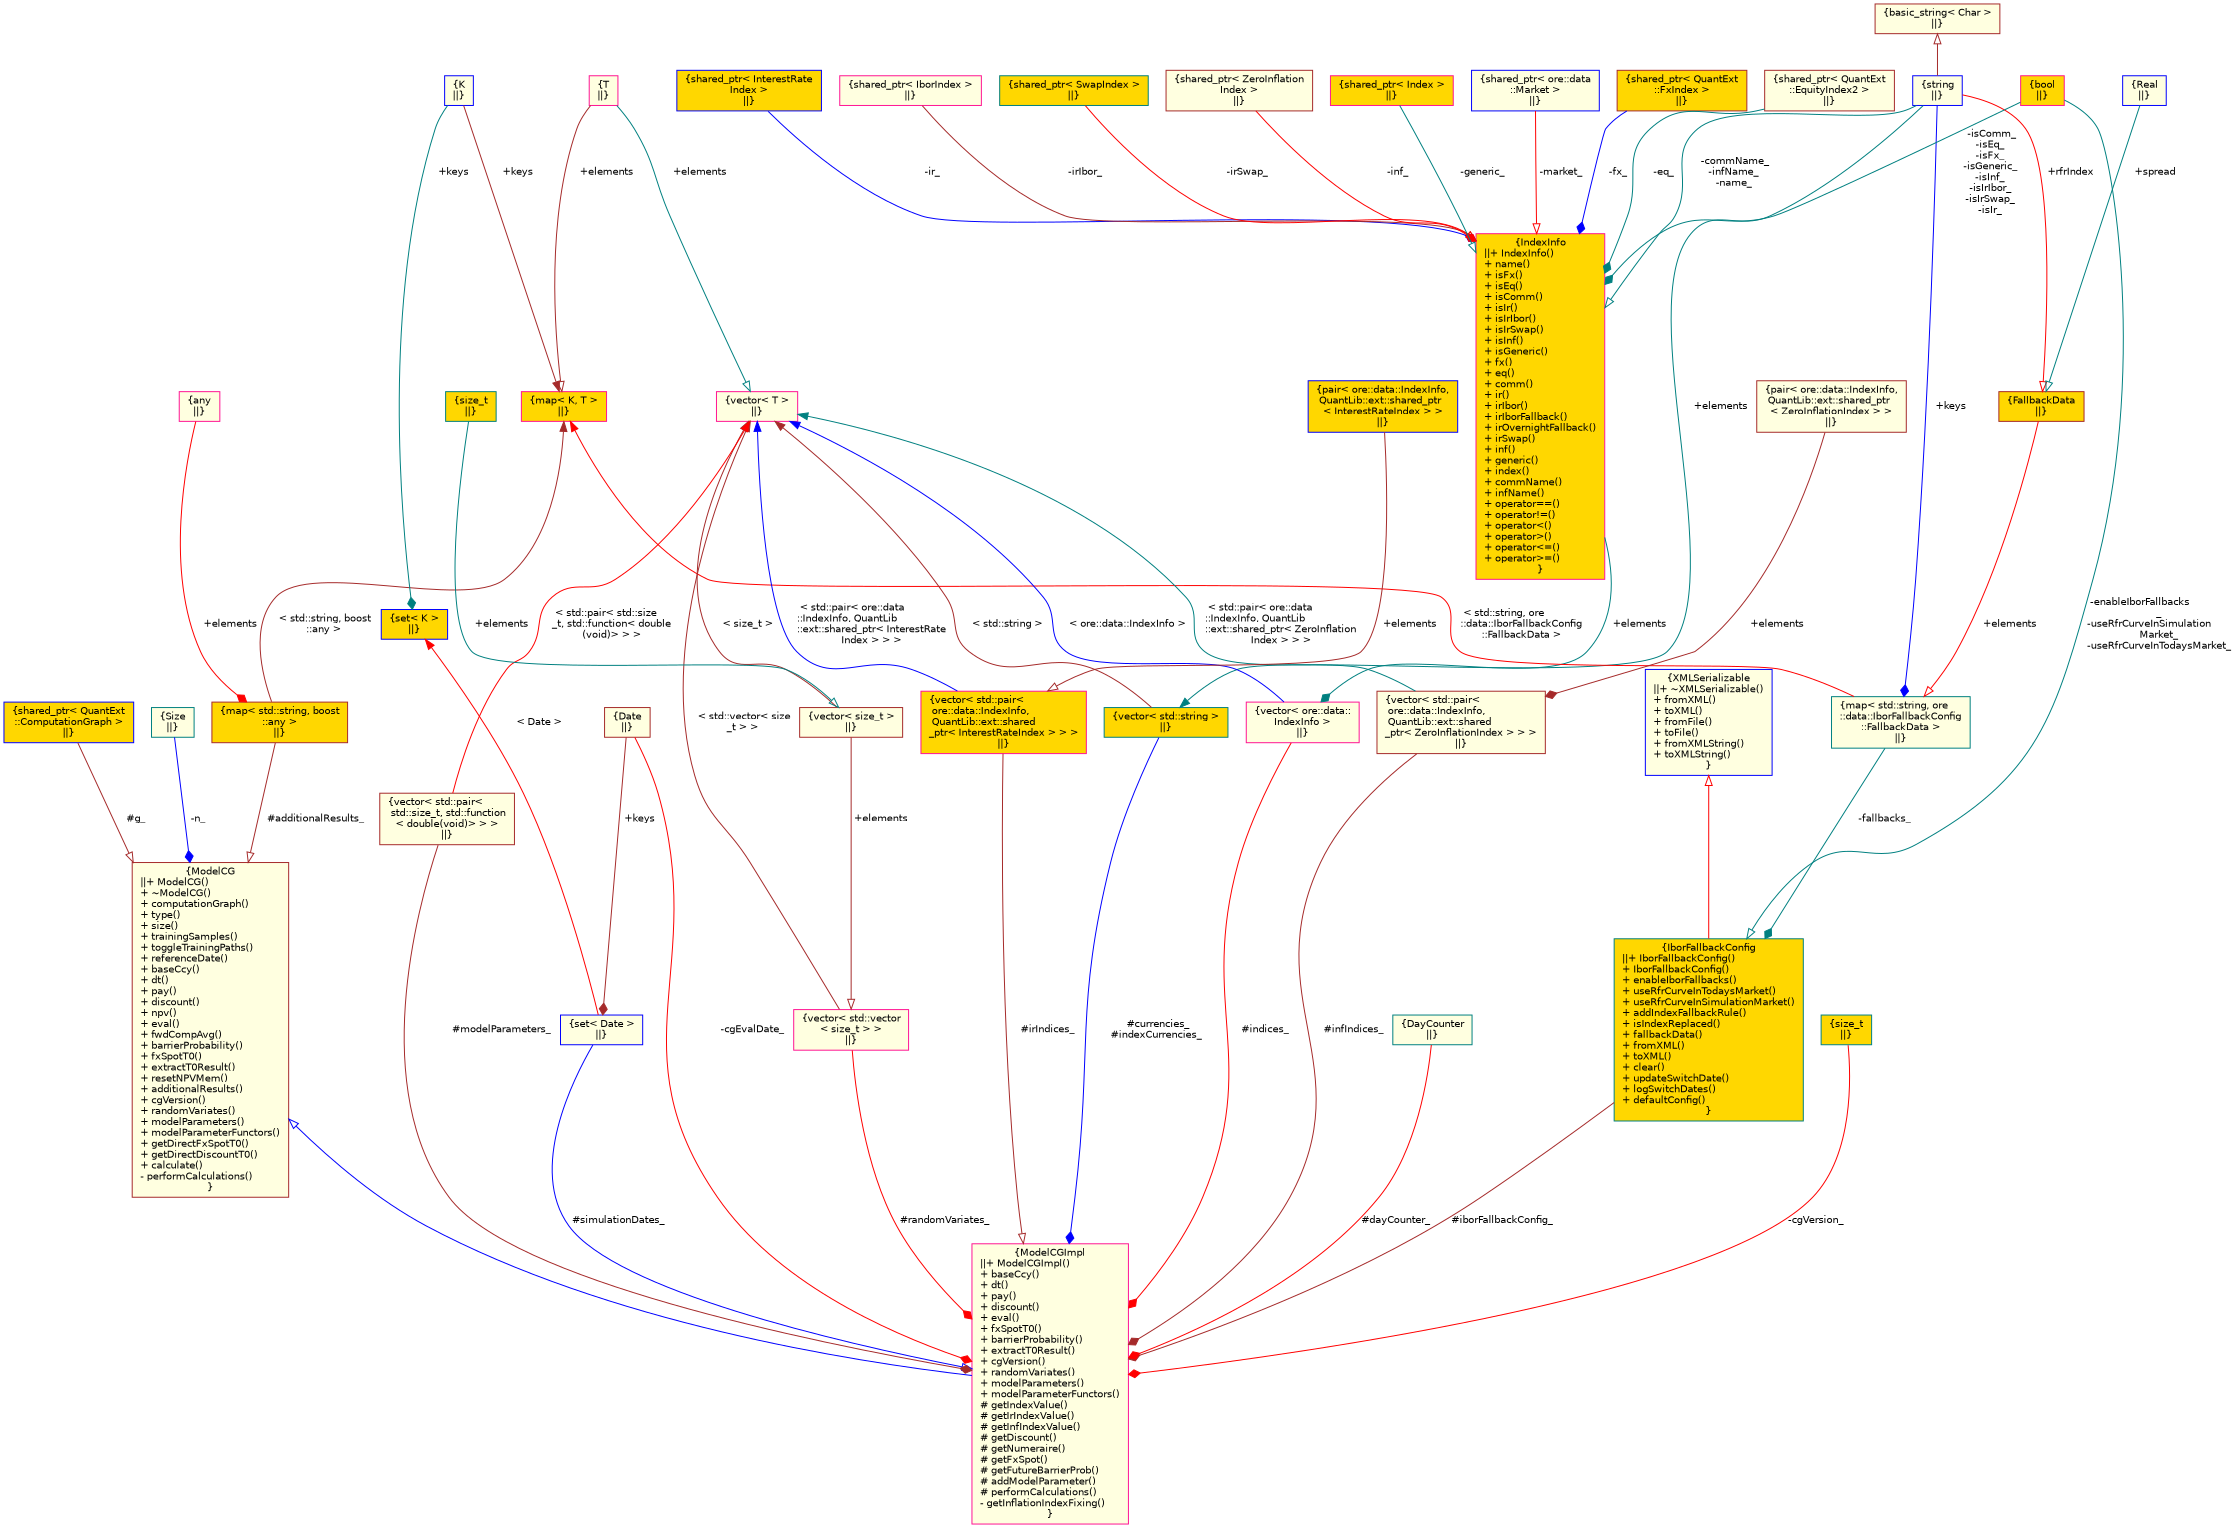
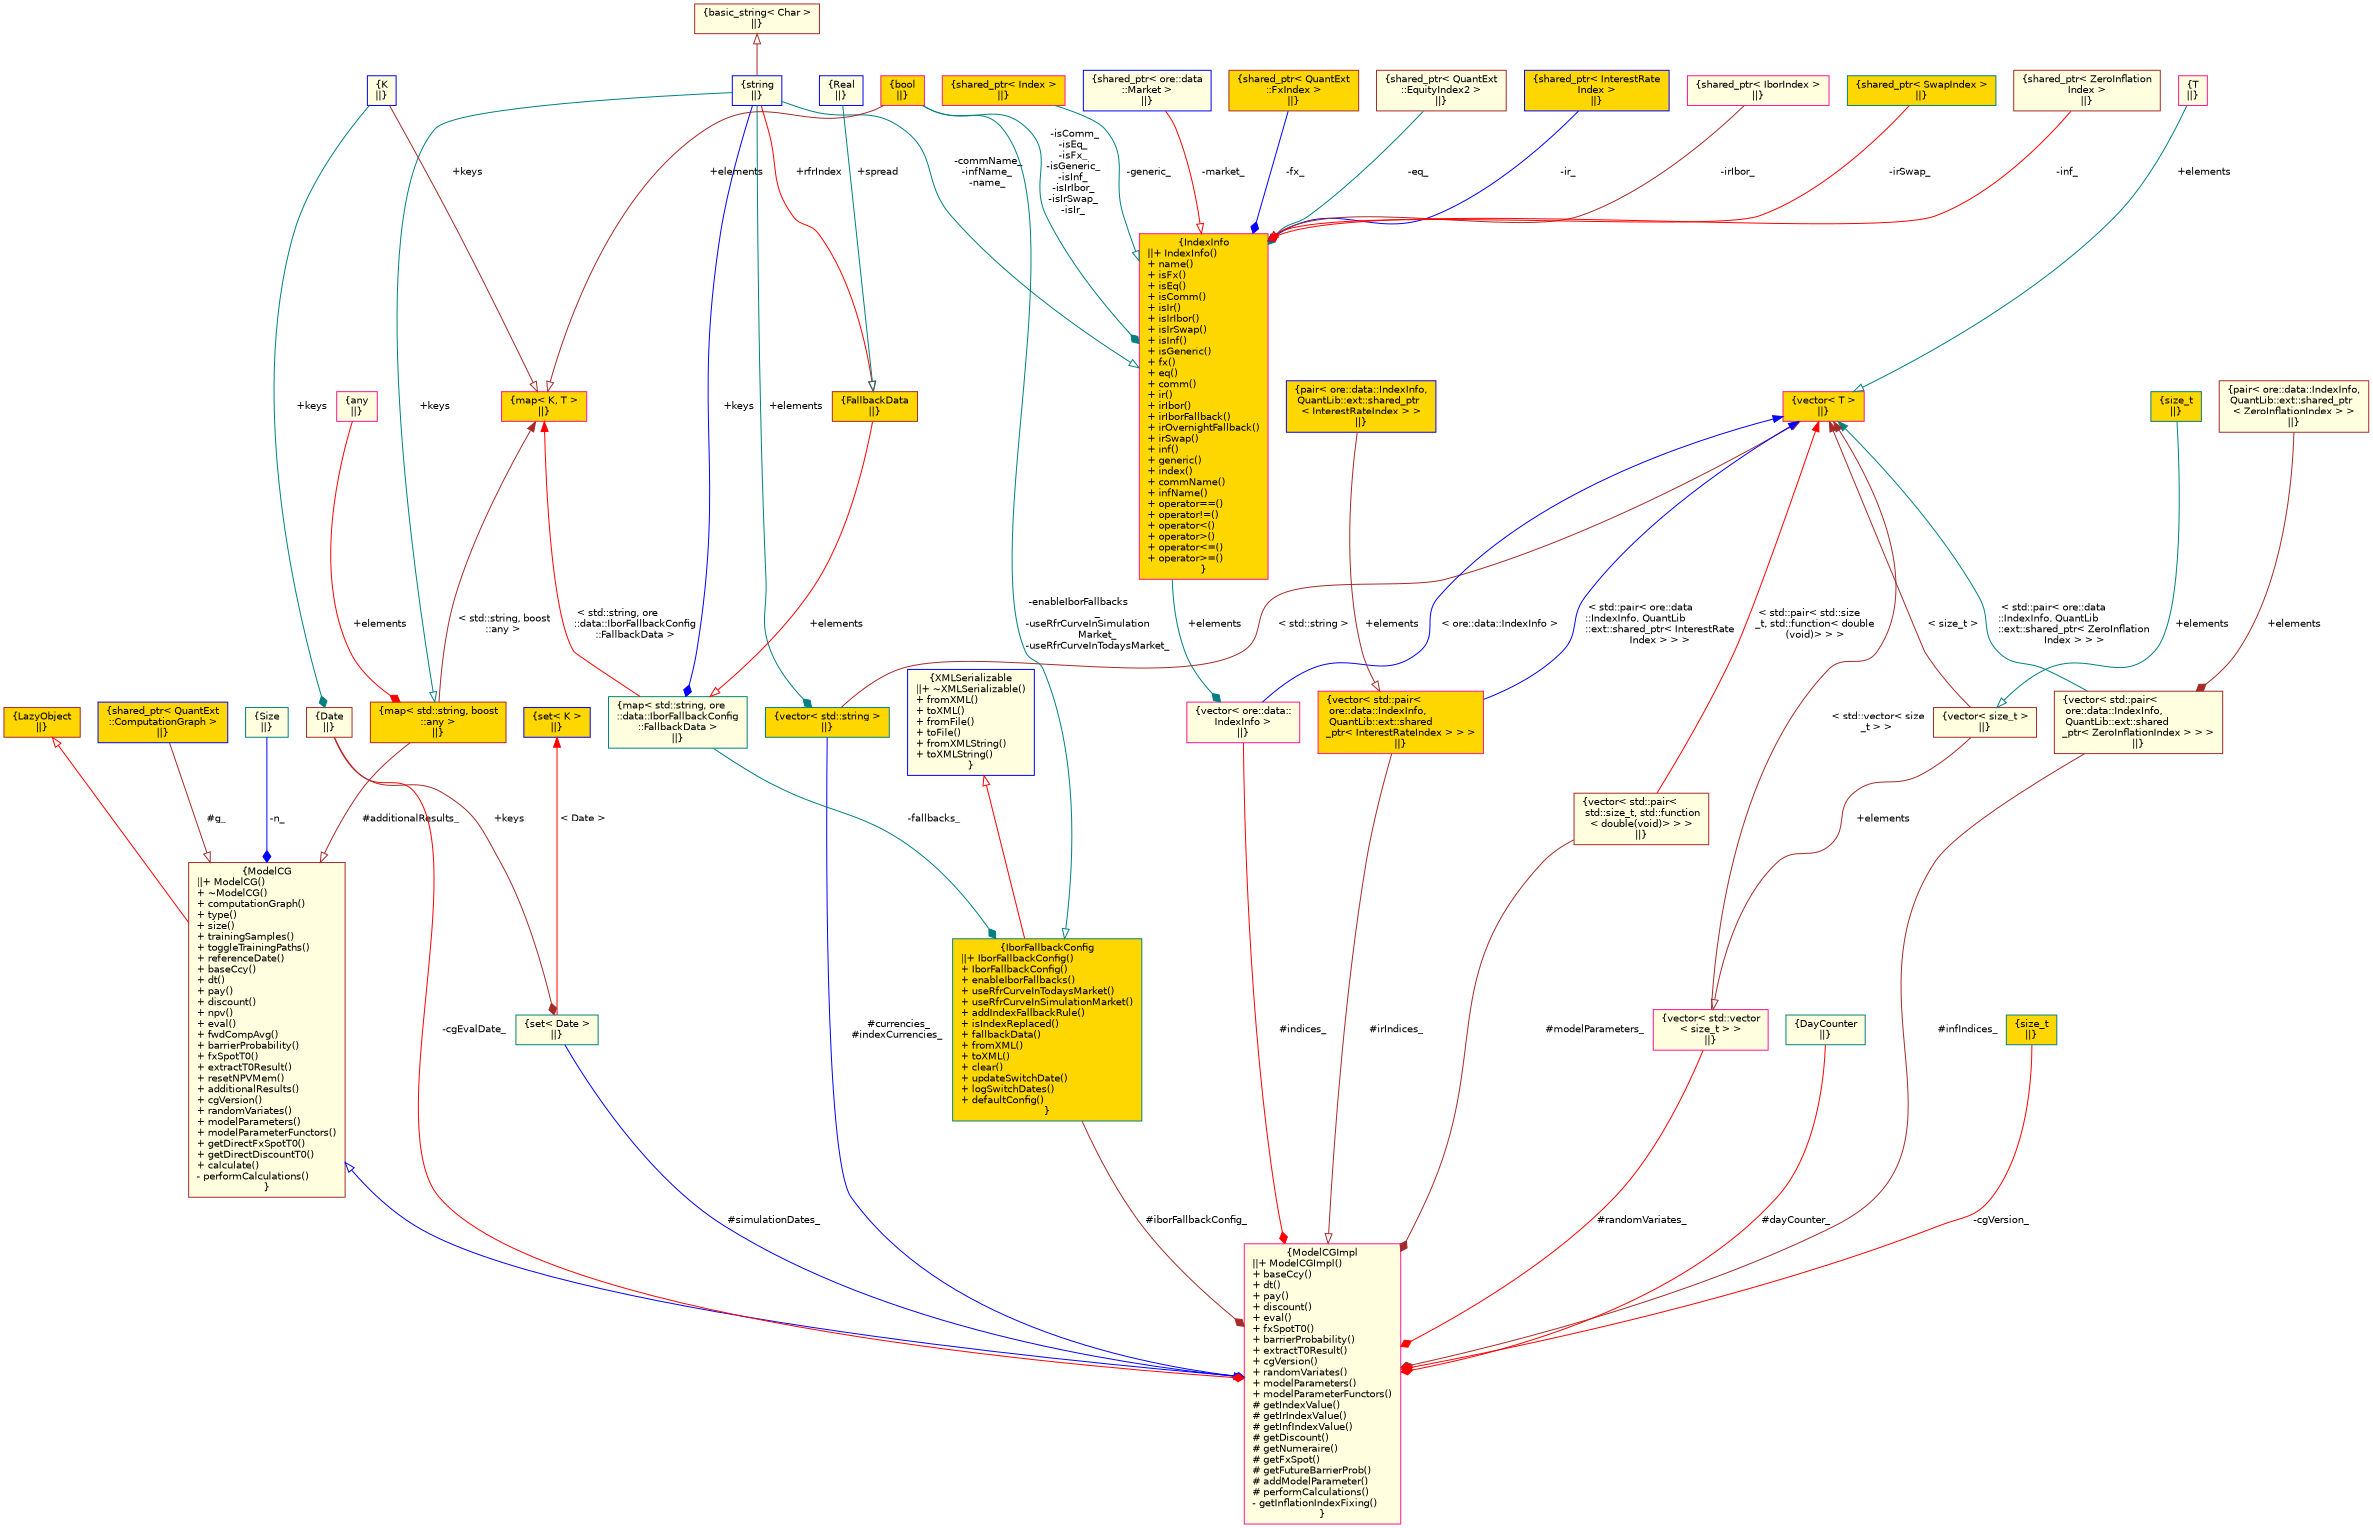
edge "{T ||}" -> "{map< K, T > ||}": now "{bool ||}" -> "{map< K, T > ||}"
edge "{K ||}" -> "{map< K, T > ||}": arrowhead normal -> onormal
edge "{string ||}" -> "{map< std::string, boost ::any > ||}": added, label "+keys"
edge "{K ||}" -> "{set< K > ||}": now "{K ||}" -> "{Date ||}"
node "{vector< T > ||}": fillcolor lightyellow -> gold
edge "{string ||}" -> "{vector< std::string > ||}": arrowhead normal -> diamond
node "{LazyObject ||}": added
node "{set< Date > ||}": color blue -> teal
